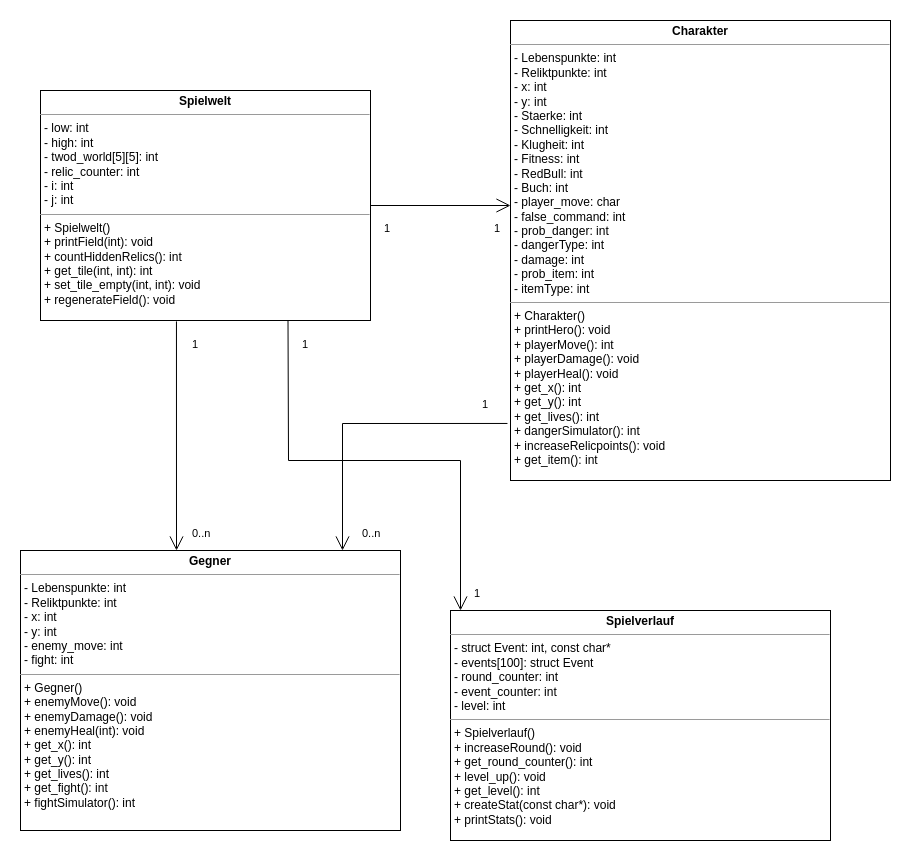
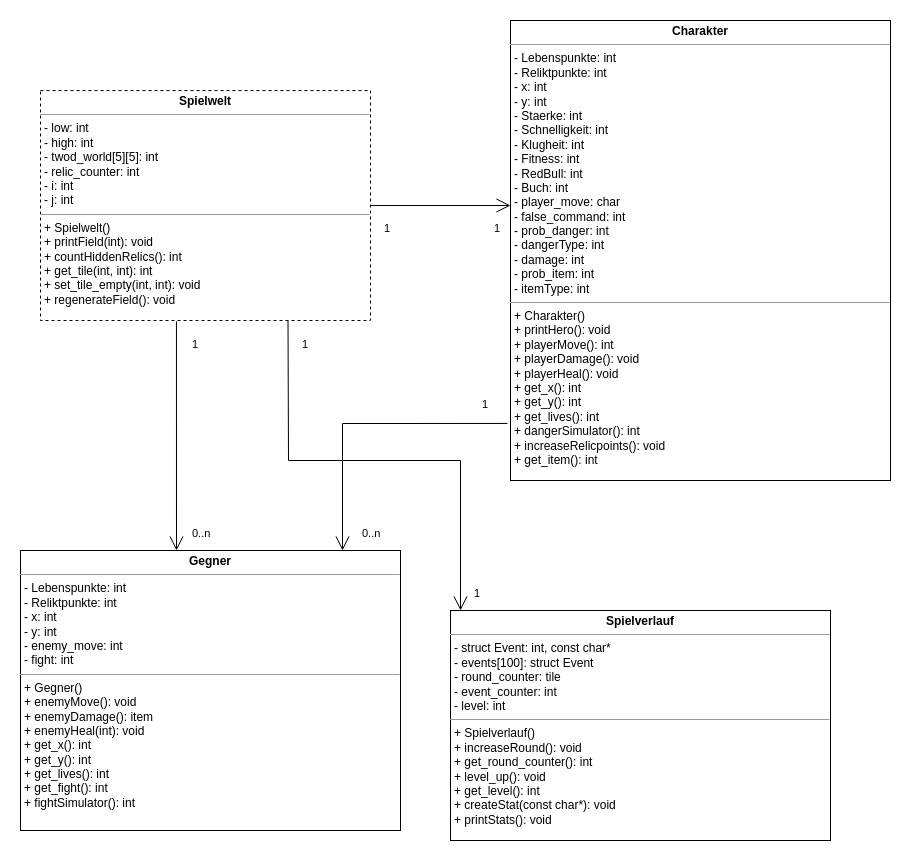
node "Spielwelt - low: int - high: int - twod_world[5][5]: int - relic_counter: int - i: int - j: int + Spielwelt() + printField(int): void + countHiddenRelics(): int + get_tile(int, int): int + set_tile_empty(int, int): void + regenerateField(): void": style solid -> dashed
node "Gegner - Lebenspunkte: int - Reliktpunkte: int - x: int - y: int - enemy_move: int - fight: int + Gegner() + enemyMove(): void + enemyDamage(): void + enemyHeal(int): void + get_x(): int + get_y(): int + get_lives(): int + get_fight(): int + fightSimulator(): int": label "Gegner - Lebenspunkte: int - Reliktpunkte: int - x: int - y: int - enemy_move: int - fight: int + Gegner() + enemyMove(): void + enemyDamage(): void + enemyHeal(int): void + get_x(): int + get_y(): int + get_lives(): int + get_fight(): int + fightSimulator(): int" -> "Gegner - Lebenspunkte: int - Reliktpunkte: int - x: int - y: int - enemy_move: int - fight: int + Gegner() + enemyMove(): void + enemyDamage(): item + enemyHeal(int): void + get_x(): int + get_y(): int + get_lives(): int + get_fight(): int + fightSimulator(): int"
node "Spielverlauf - struct Event: int, const char* - events[100]: struct Event - round_counter: int - event_counter: int - level: int + Spielverlauf() + increaseRound(): void + get_round_counter(): int + level_up(): void + get_level(): int + createStat(const char*): void + printStats(): void": label "Spielverlauf - struct Event: int, const char* - events[100]: struct Event - round_counter: int - event_counter: int - level: int + Spielverlauf() + increaseRound(): void + get_round_counter(): int + level_up(): void + get_level(): int + createStat(const char*): void + printStats(): void" -> "Spielverlauf - struct Event: int, const char* - events[100]: struct Event - round_counter: tile - event_counter: int - level: int + Spielverlauf() + increaseRound(): void + get_round_counter(): int + level_up(): void + get_level(): int + createStat(const char*): void + printStats(): void"
